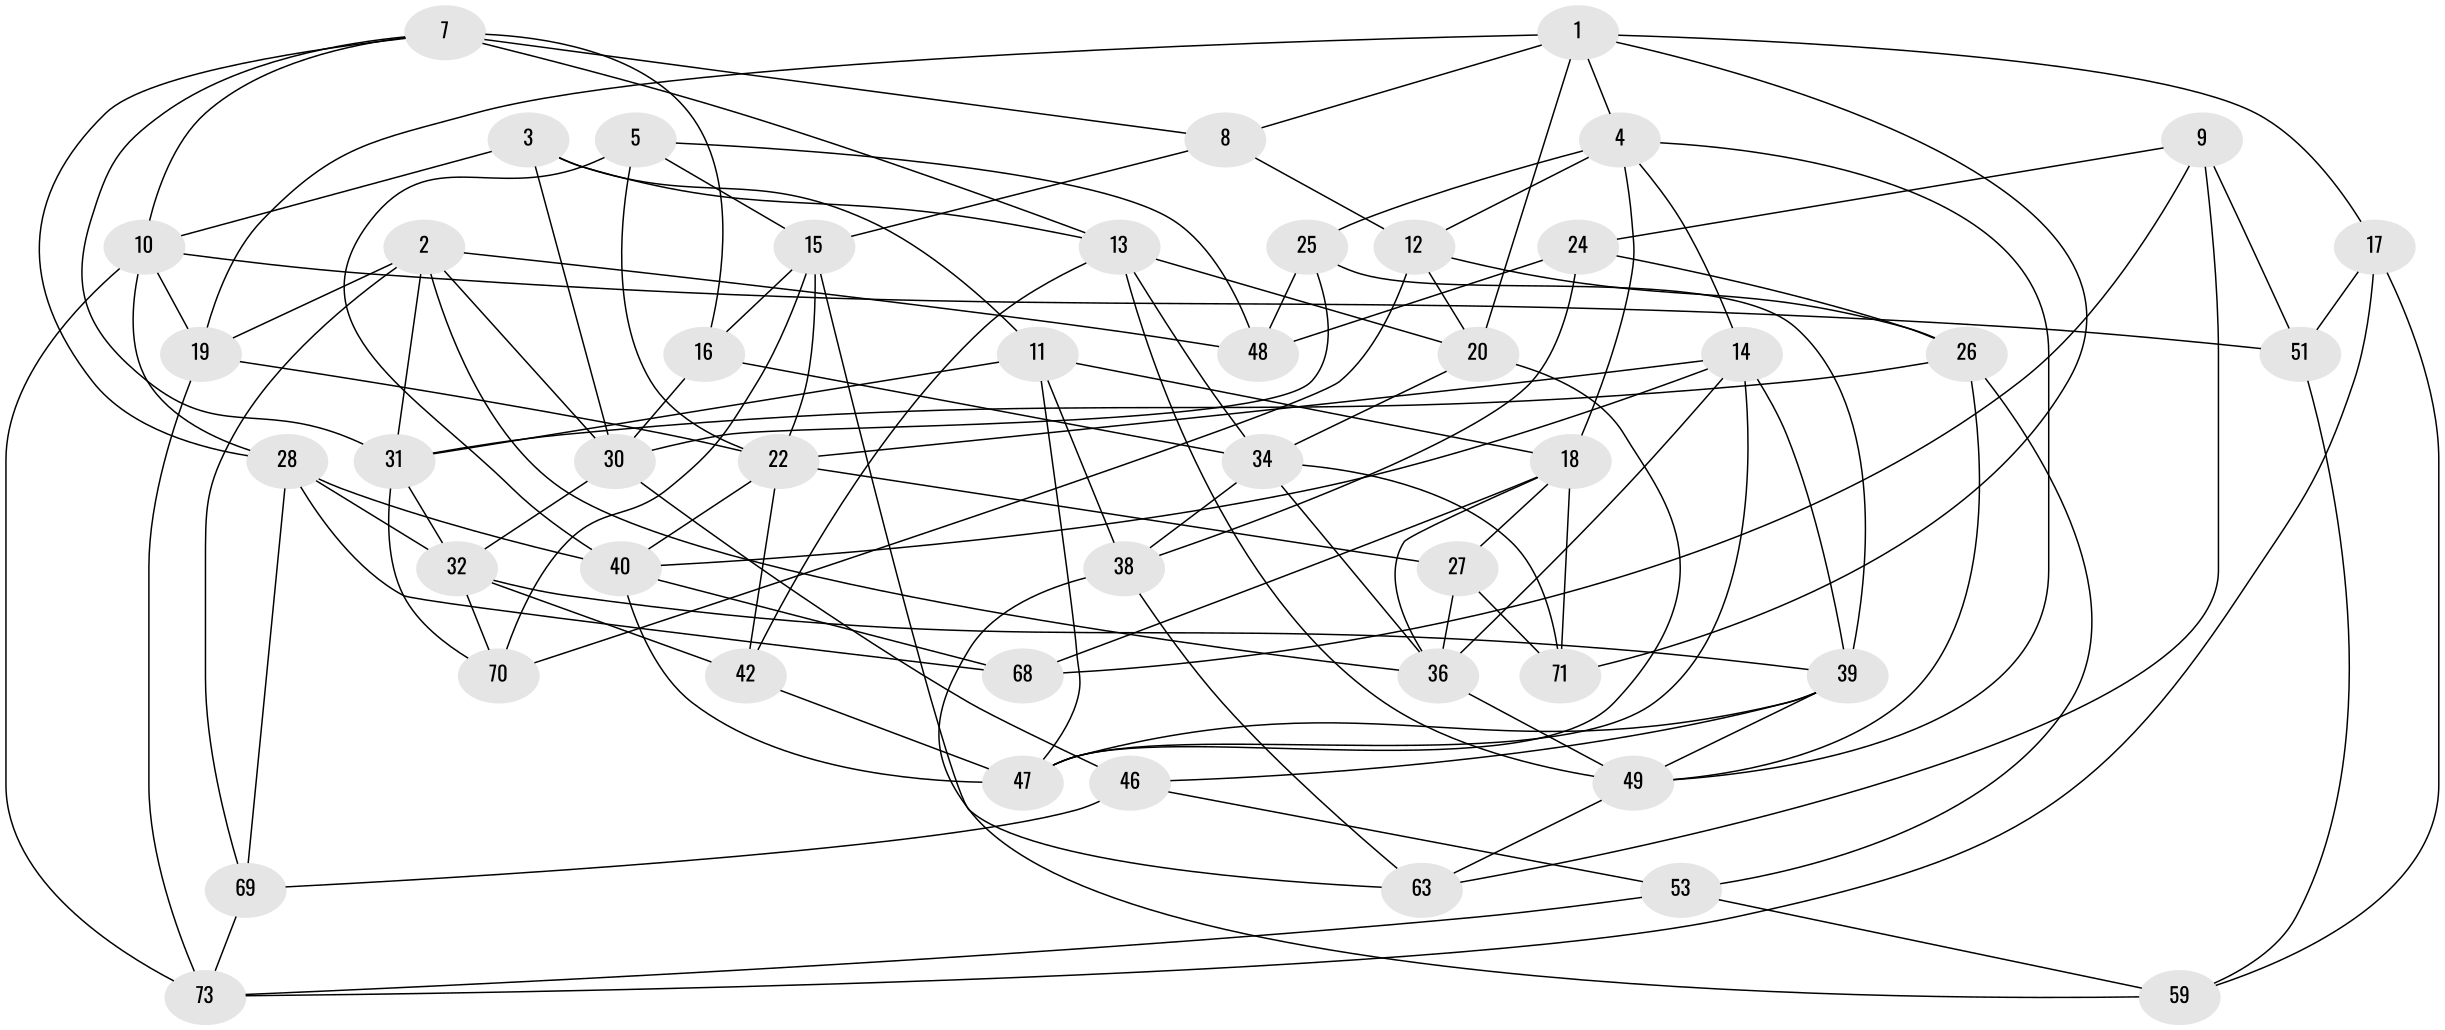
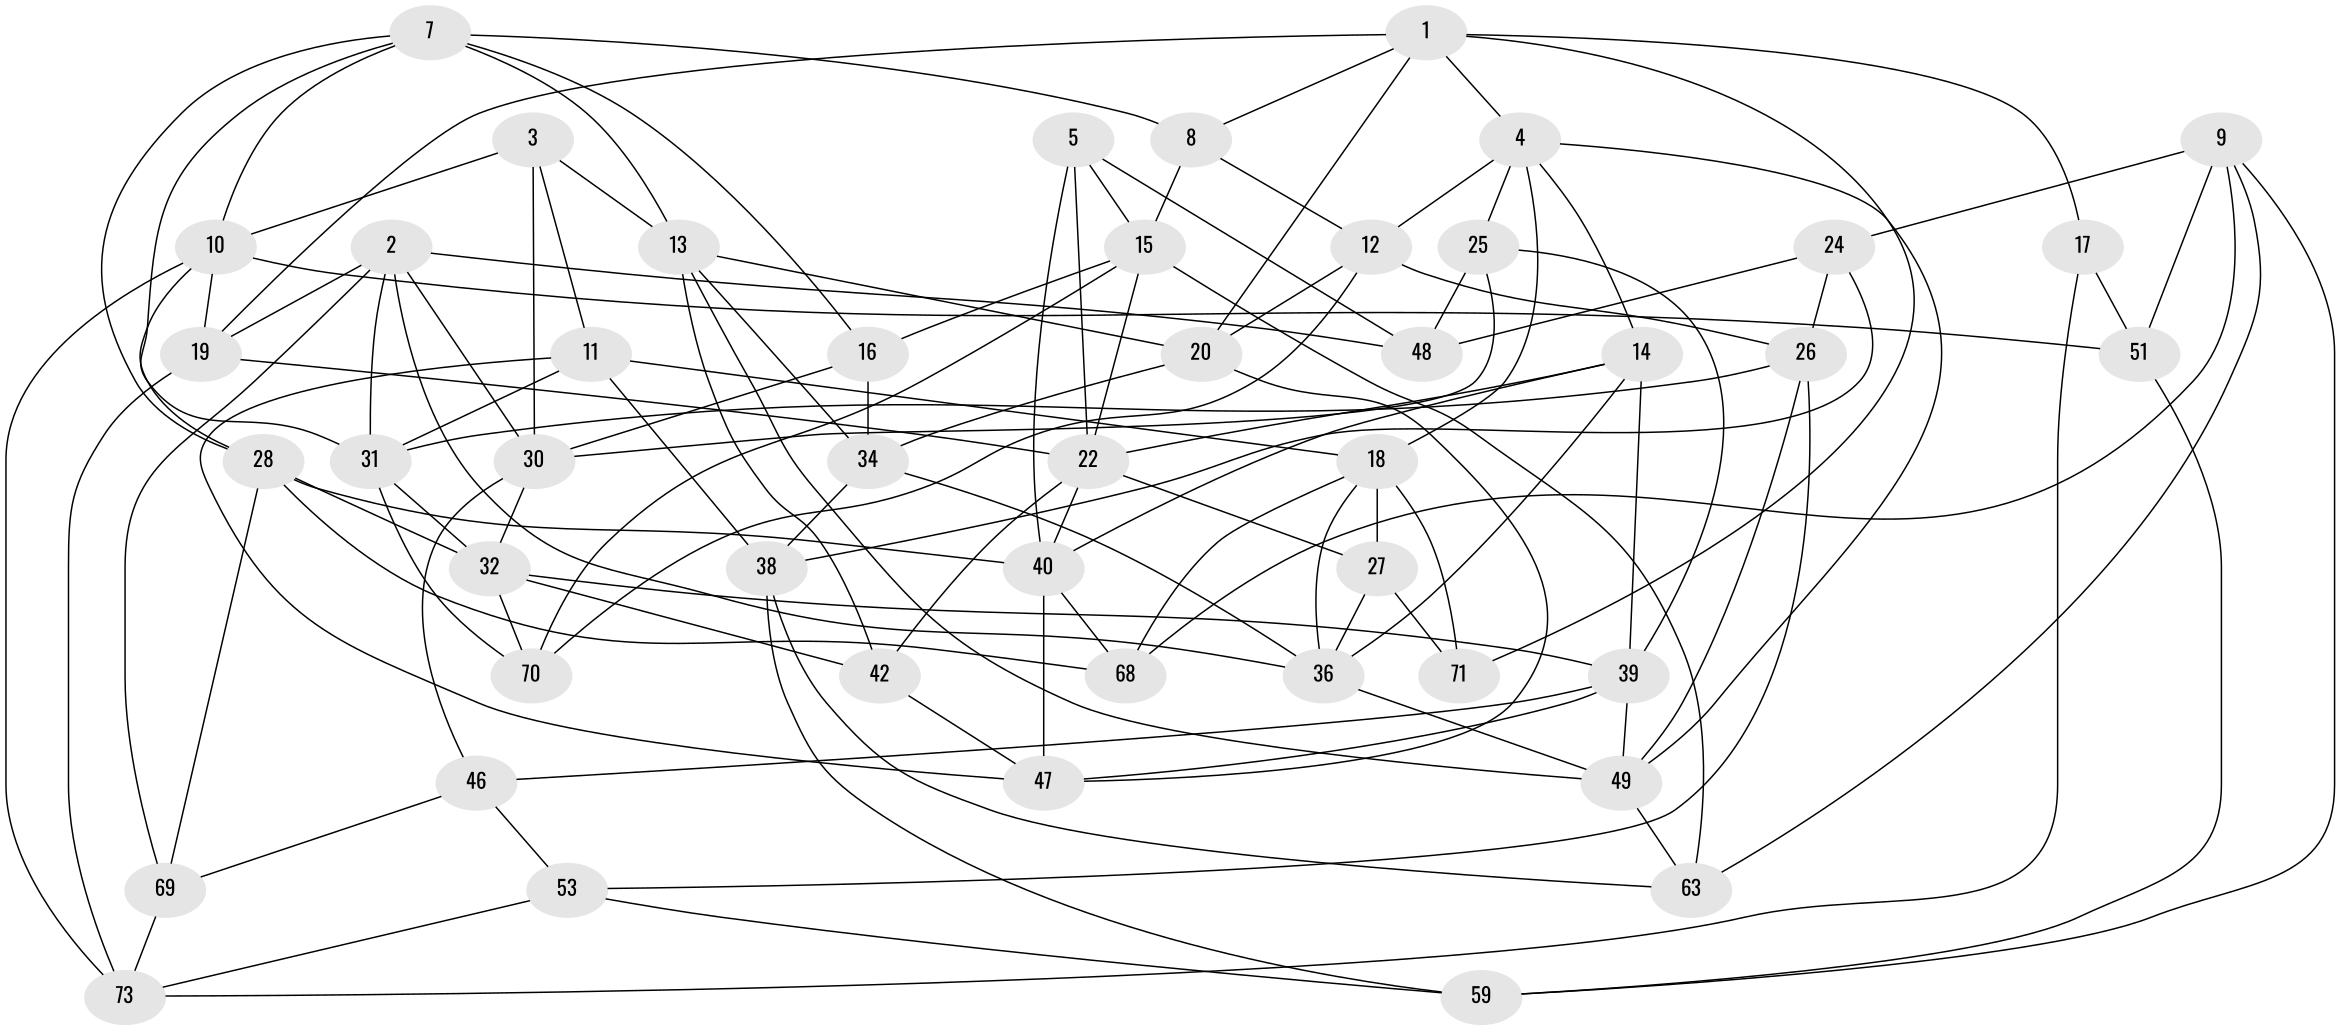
edge "34" -- "71": removed
edge "17" -- "59": now "9" -- "59"
edge "14" -- "47": removed
